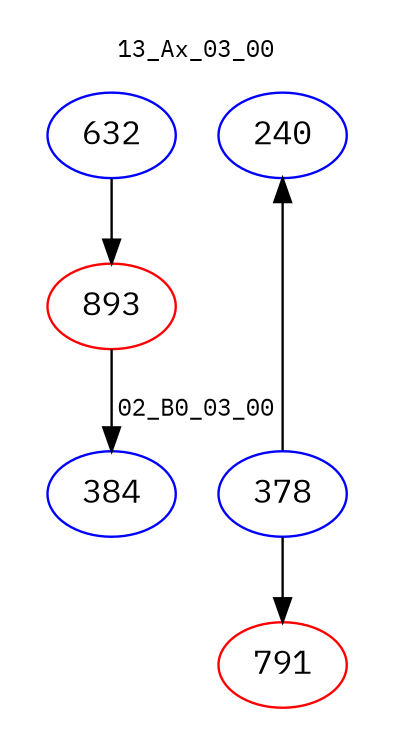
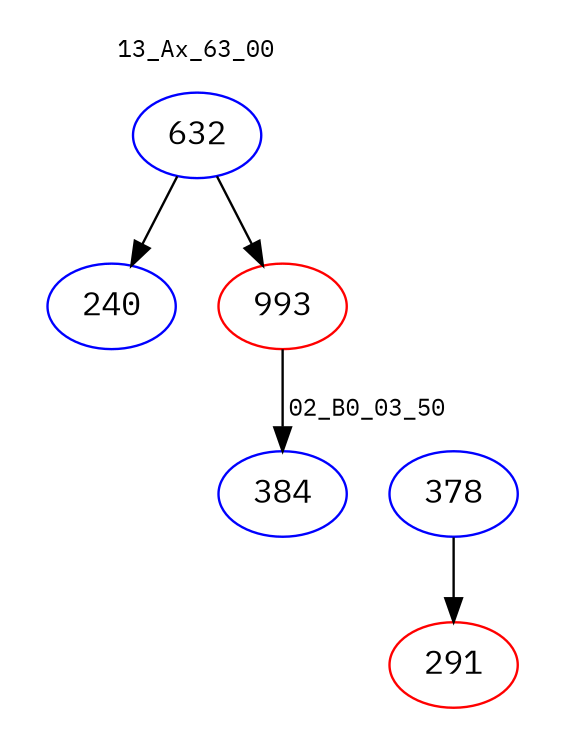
cluster "13_Ax_03_00": label "13_Ax_03_00" -> "13_Ax_63_00"
node "893": label "893" -> "993"
edge "378" -> "240": now "632" -> "240"
cluster "02_B0_03_00": label "02_B0_03_00" -> "02_B0_03_50"
node "791": label "791" -> "291"
